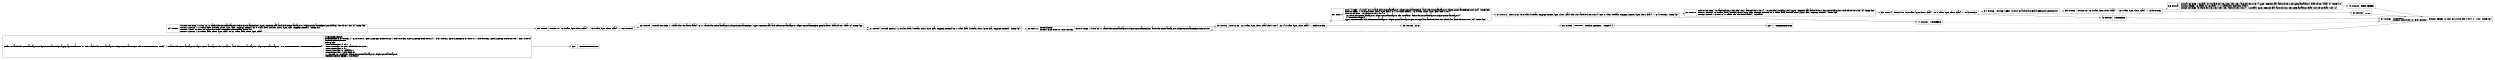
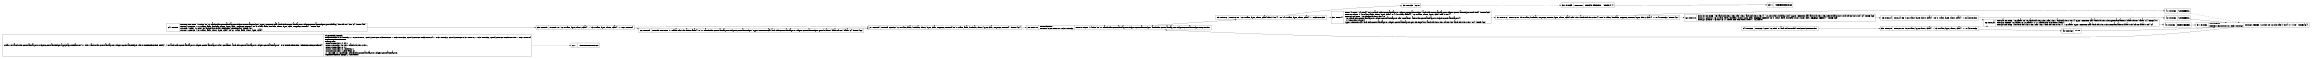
edge "33: 0x0024" -> "34: 0x0026": now "33: 0x0024" -> "36: 0x002a"
